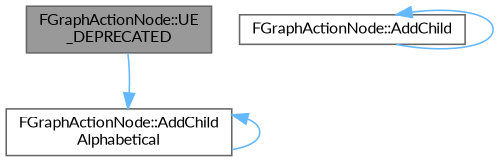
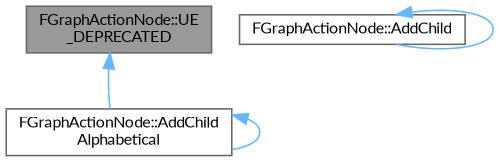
edge "FGraphActionNode::UE _DEPRECATED" -> "FGraphActionNode::AddChild Alphabetical": reversed
